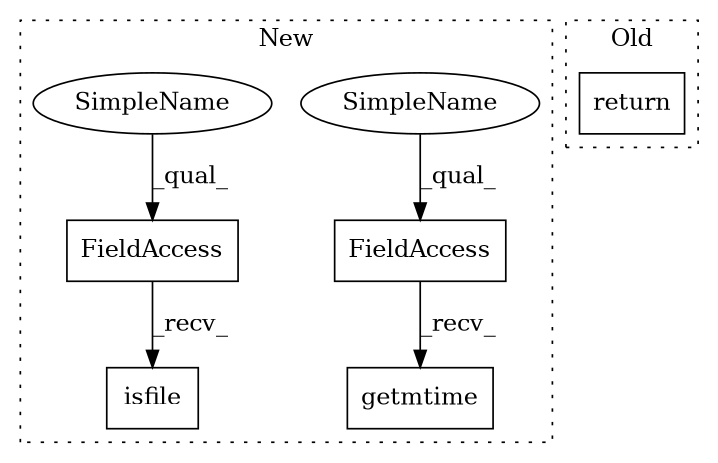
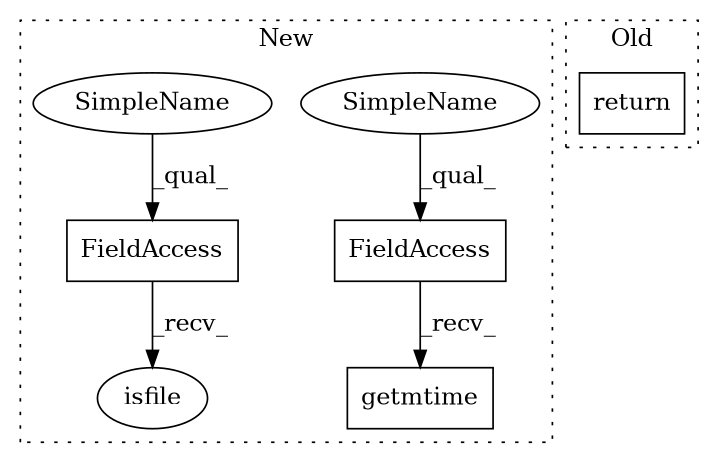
node "isfile": shape box -> ellipse
